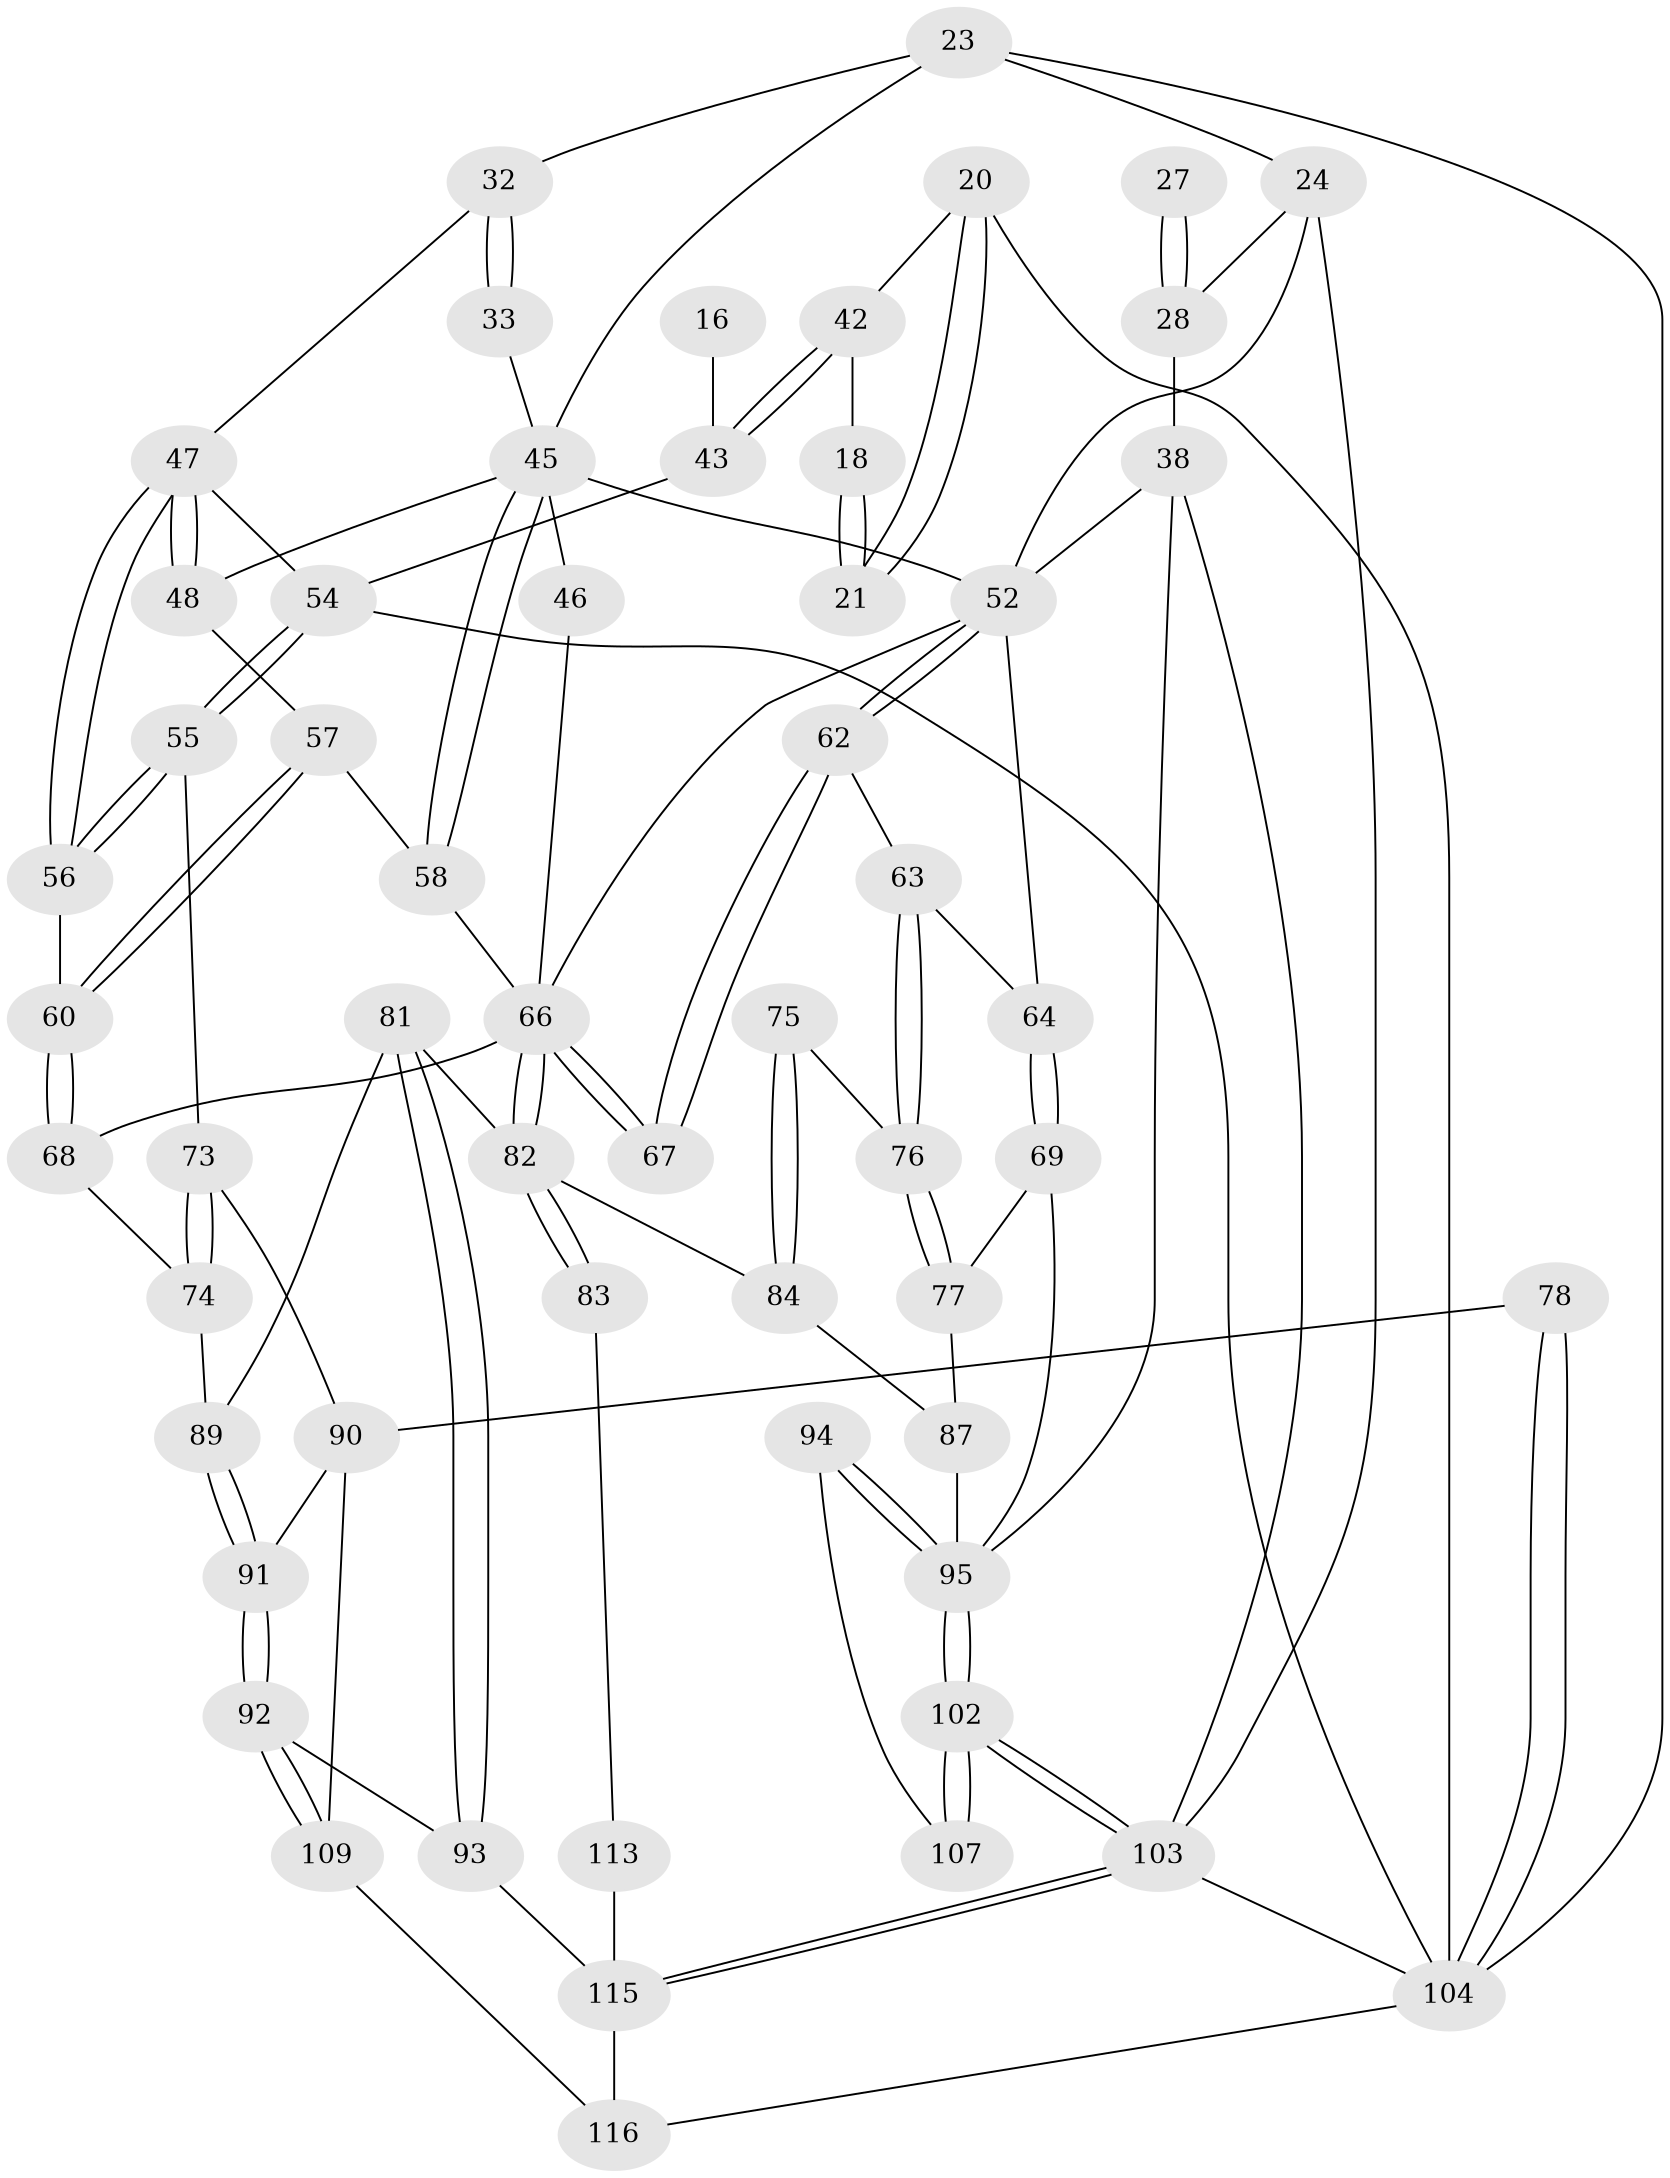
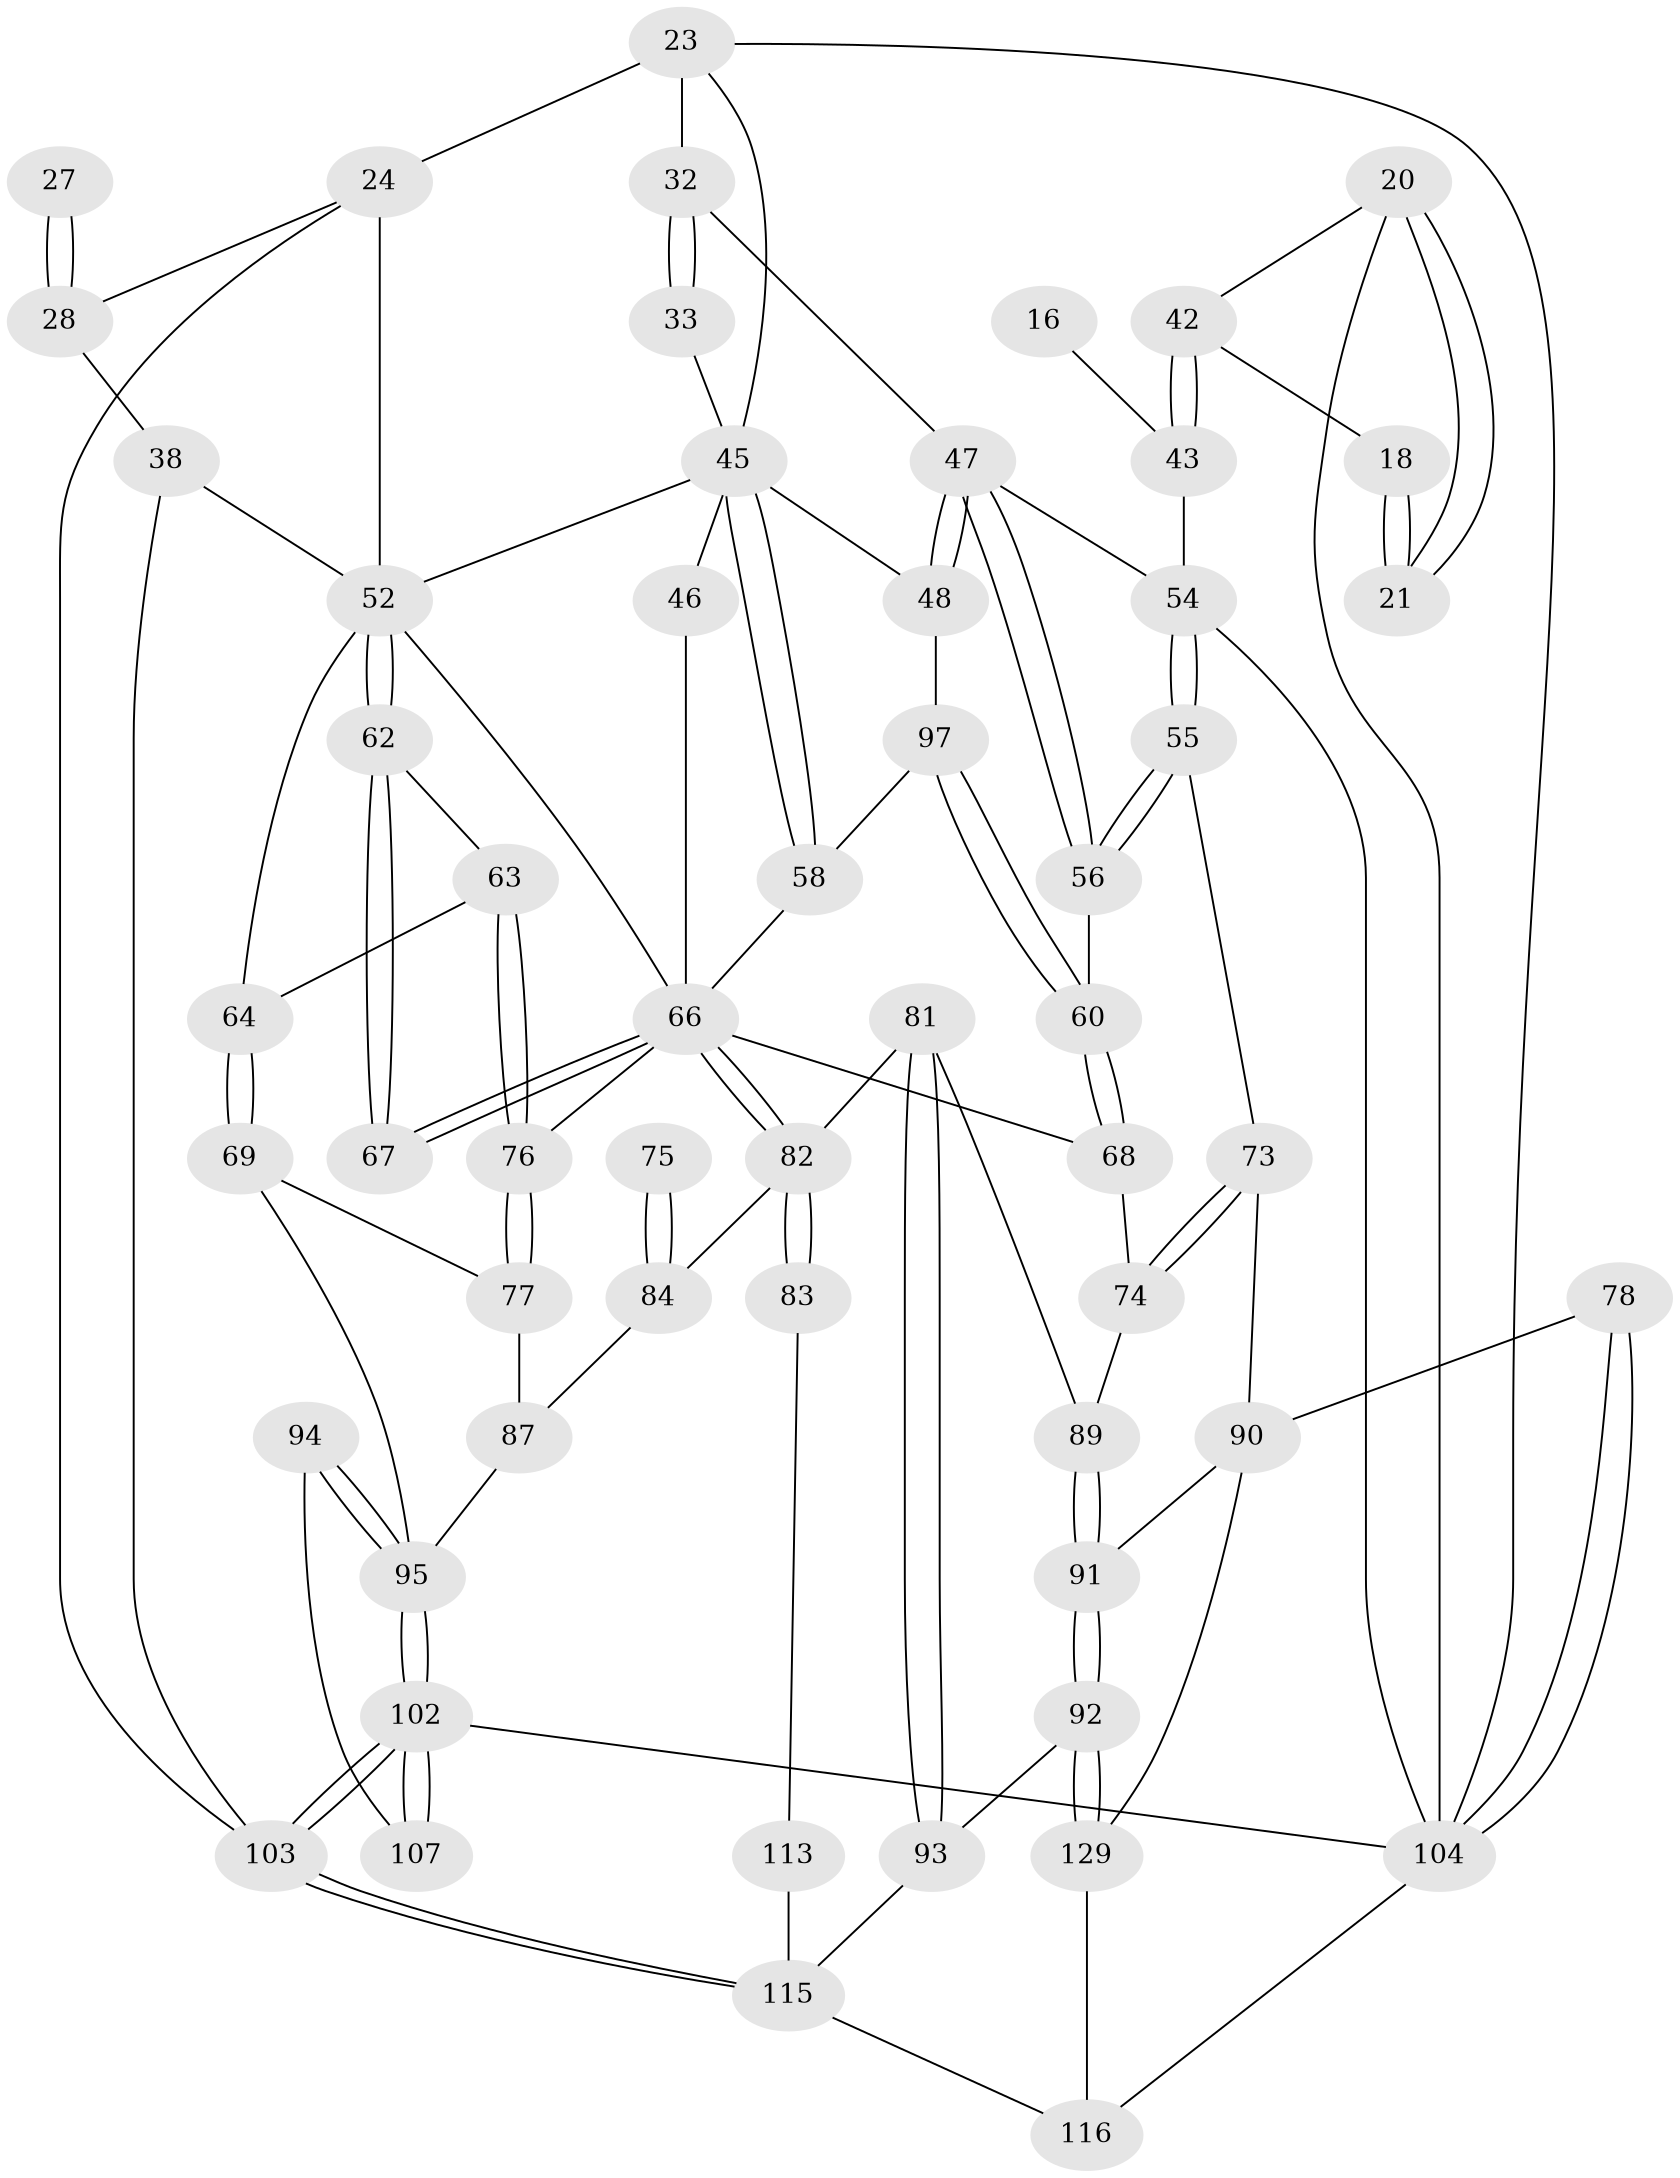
node "57": label "57" -> "97"
edge "38" -- "95": removed
edge "75" -- "76": now "66" -- "76"
node "109": label "109" -> "129"
edge "103" -- "104": now "102" -- "104"
